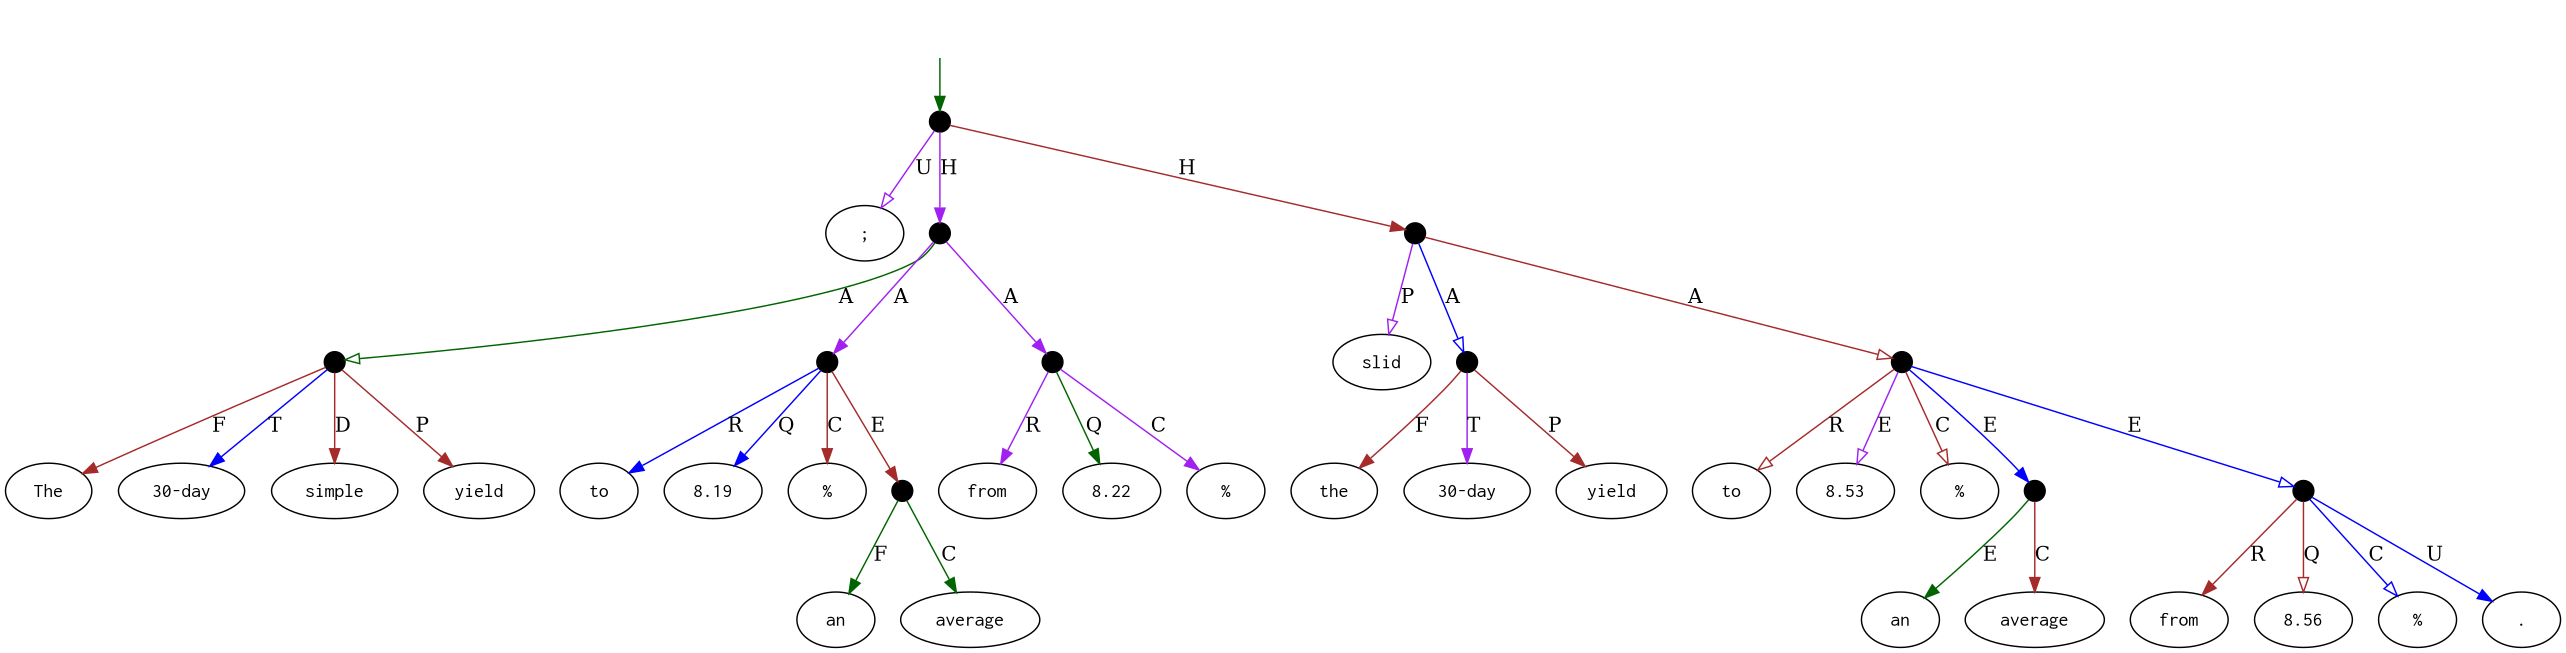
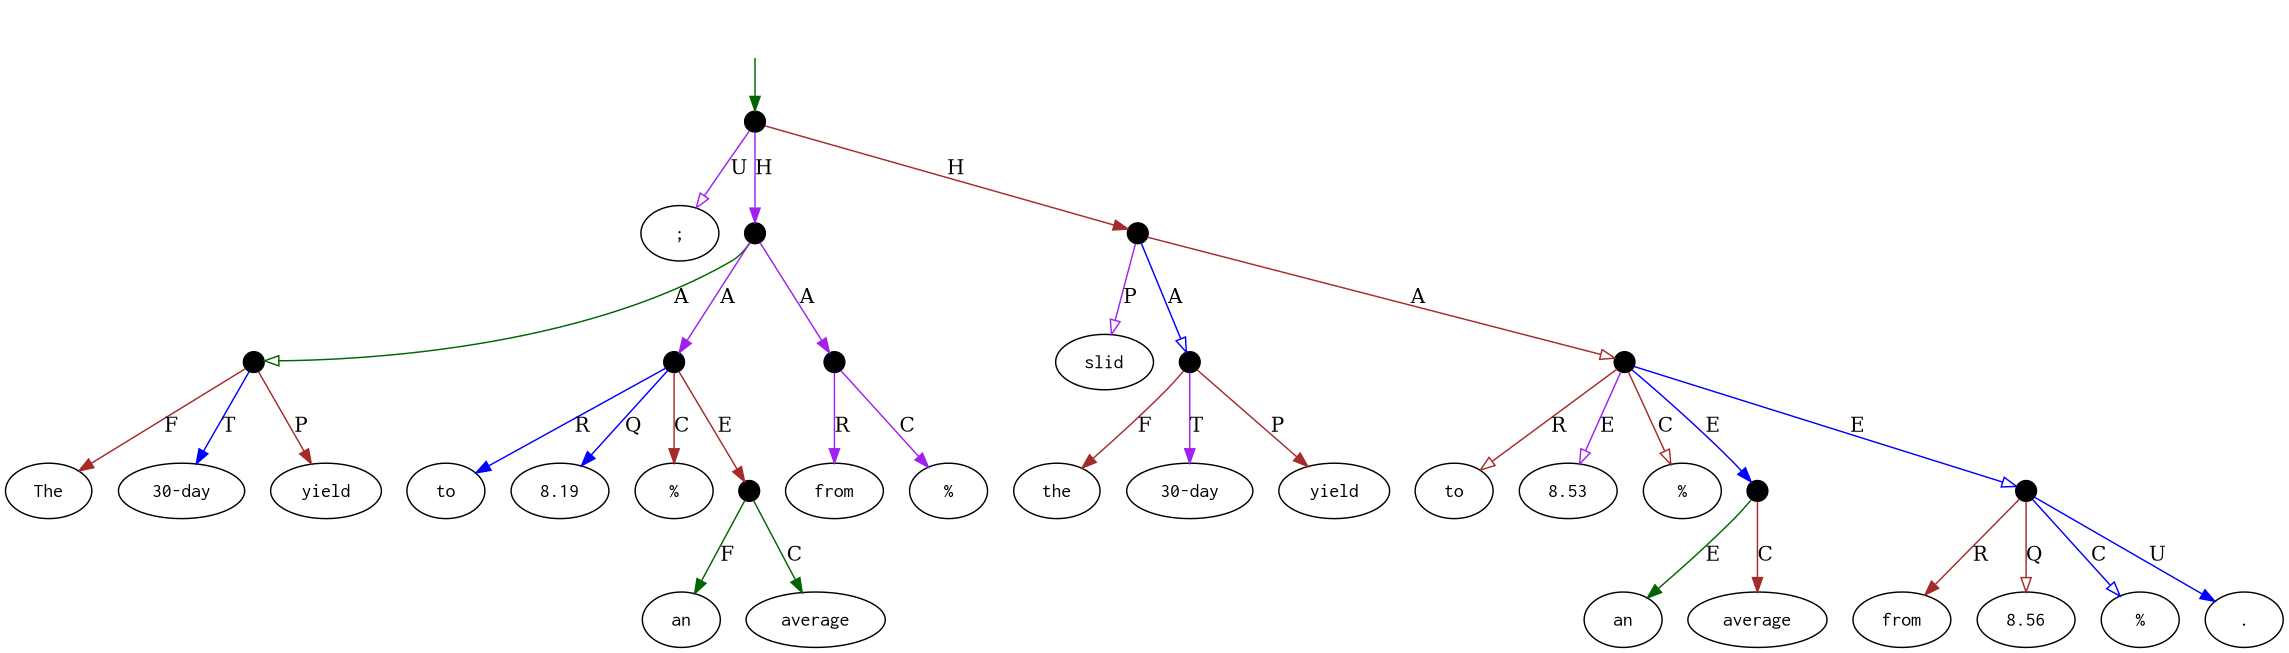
node "simple": removed
node "8.22": removed
